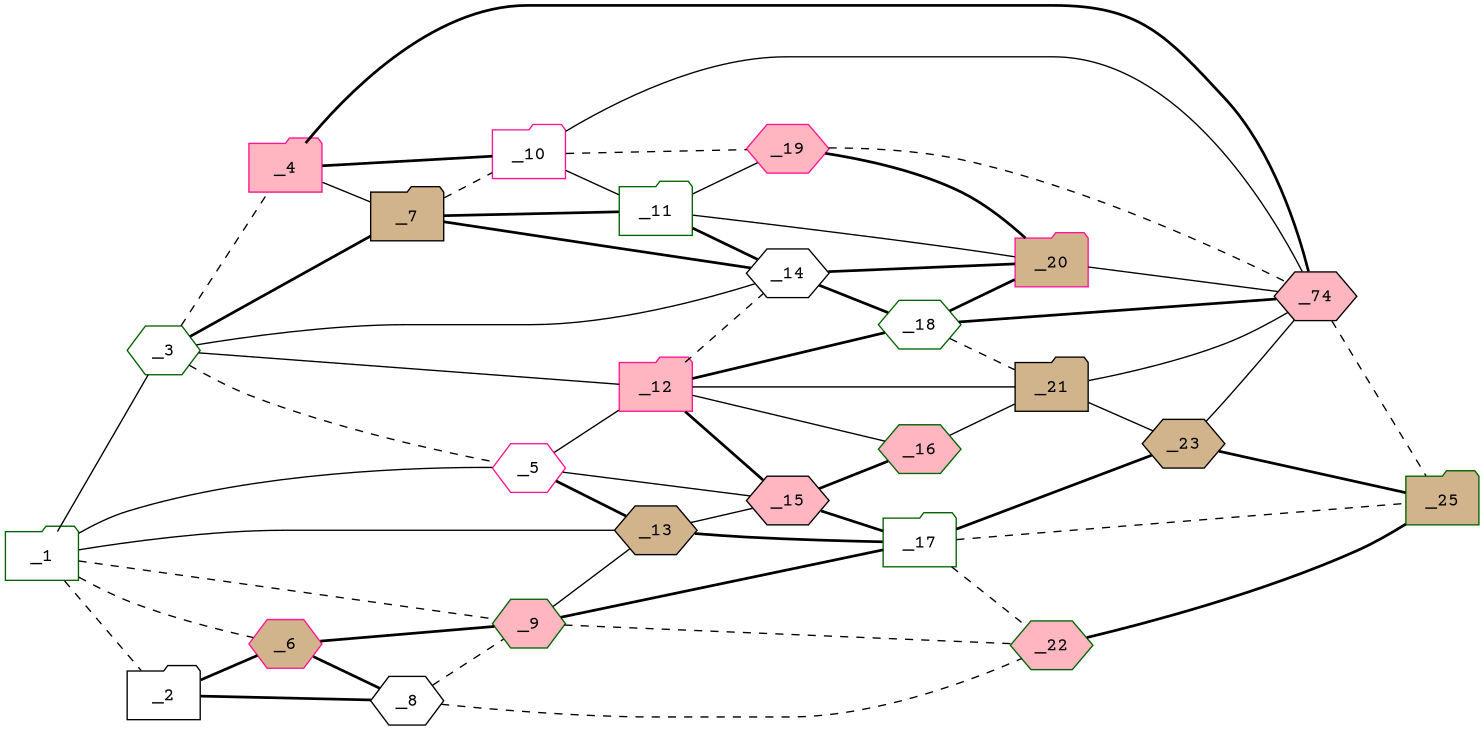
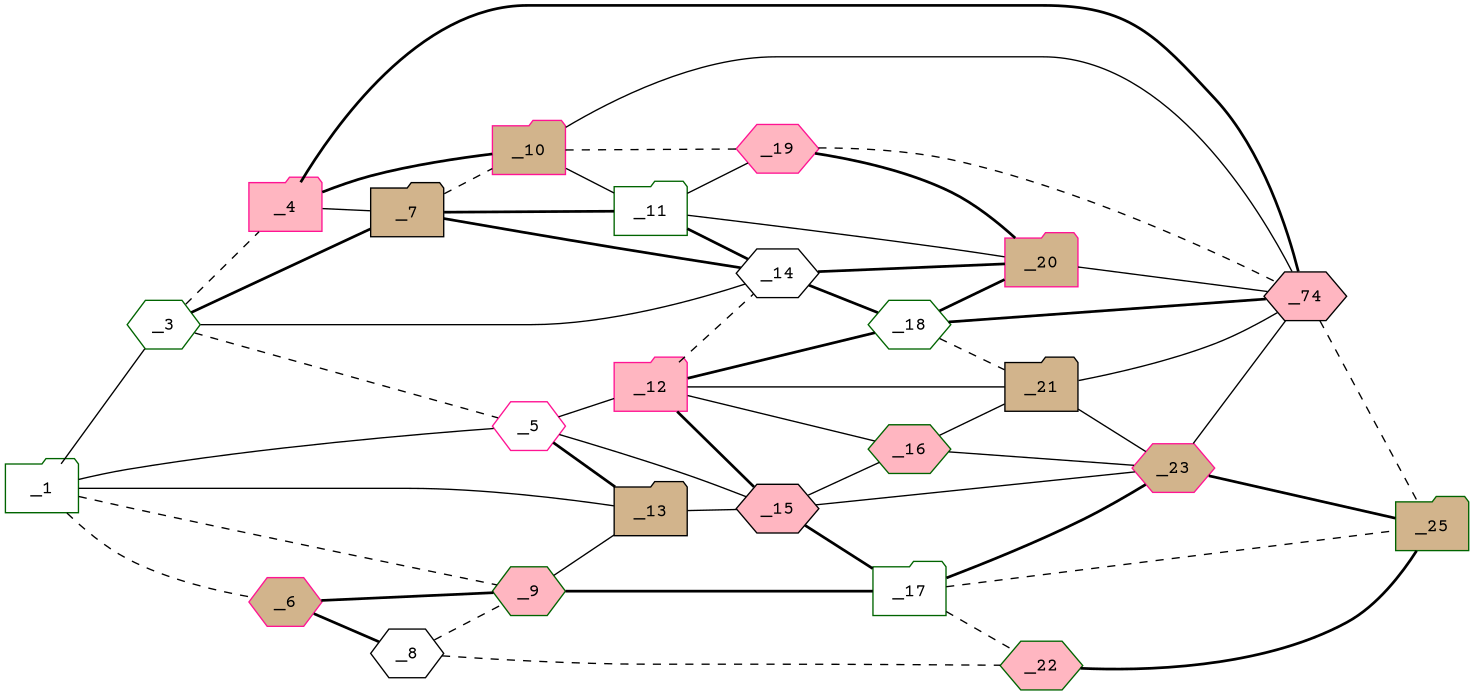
node "_10": fillcolor white -> tan
edge "_3" -- "_12": removed
node "_23": color black -> deeppink
edge "_16" -- "_23": added
edge "_16" -- "_15": style bold -> solid
edge "_23" -- "_15": added
node "_13": shape hexagon -> folder
edge "_13" -- "_17": removed
edge "_9" -- "_22": removed
node "_2": removed
